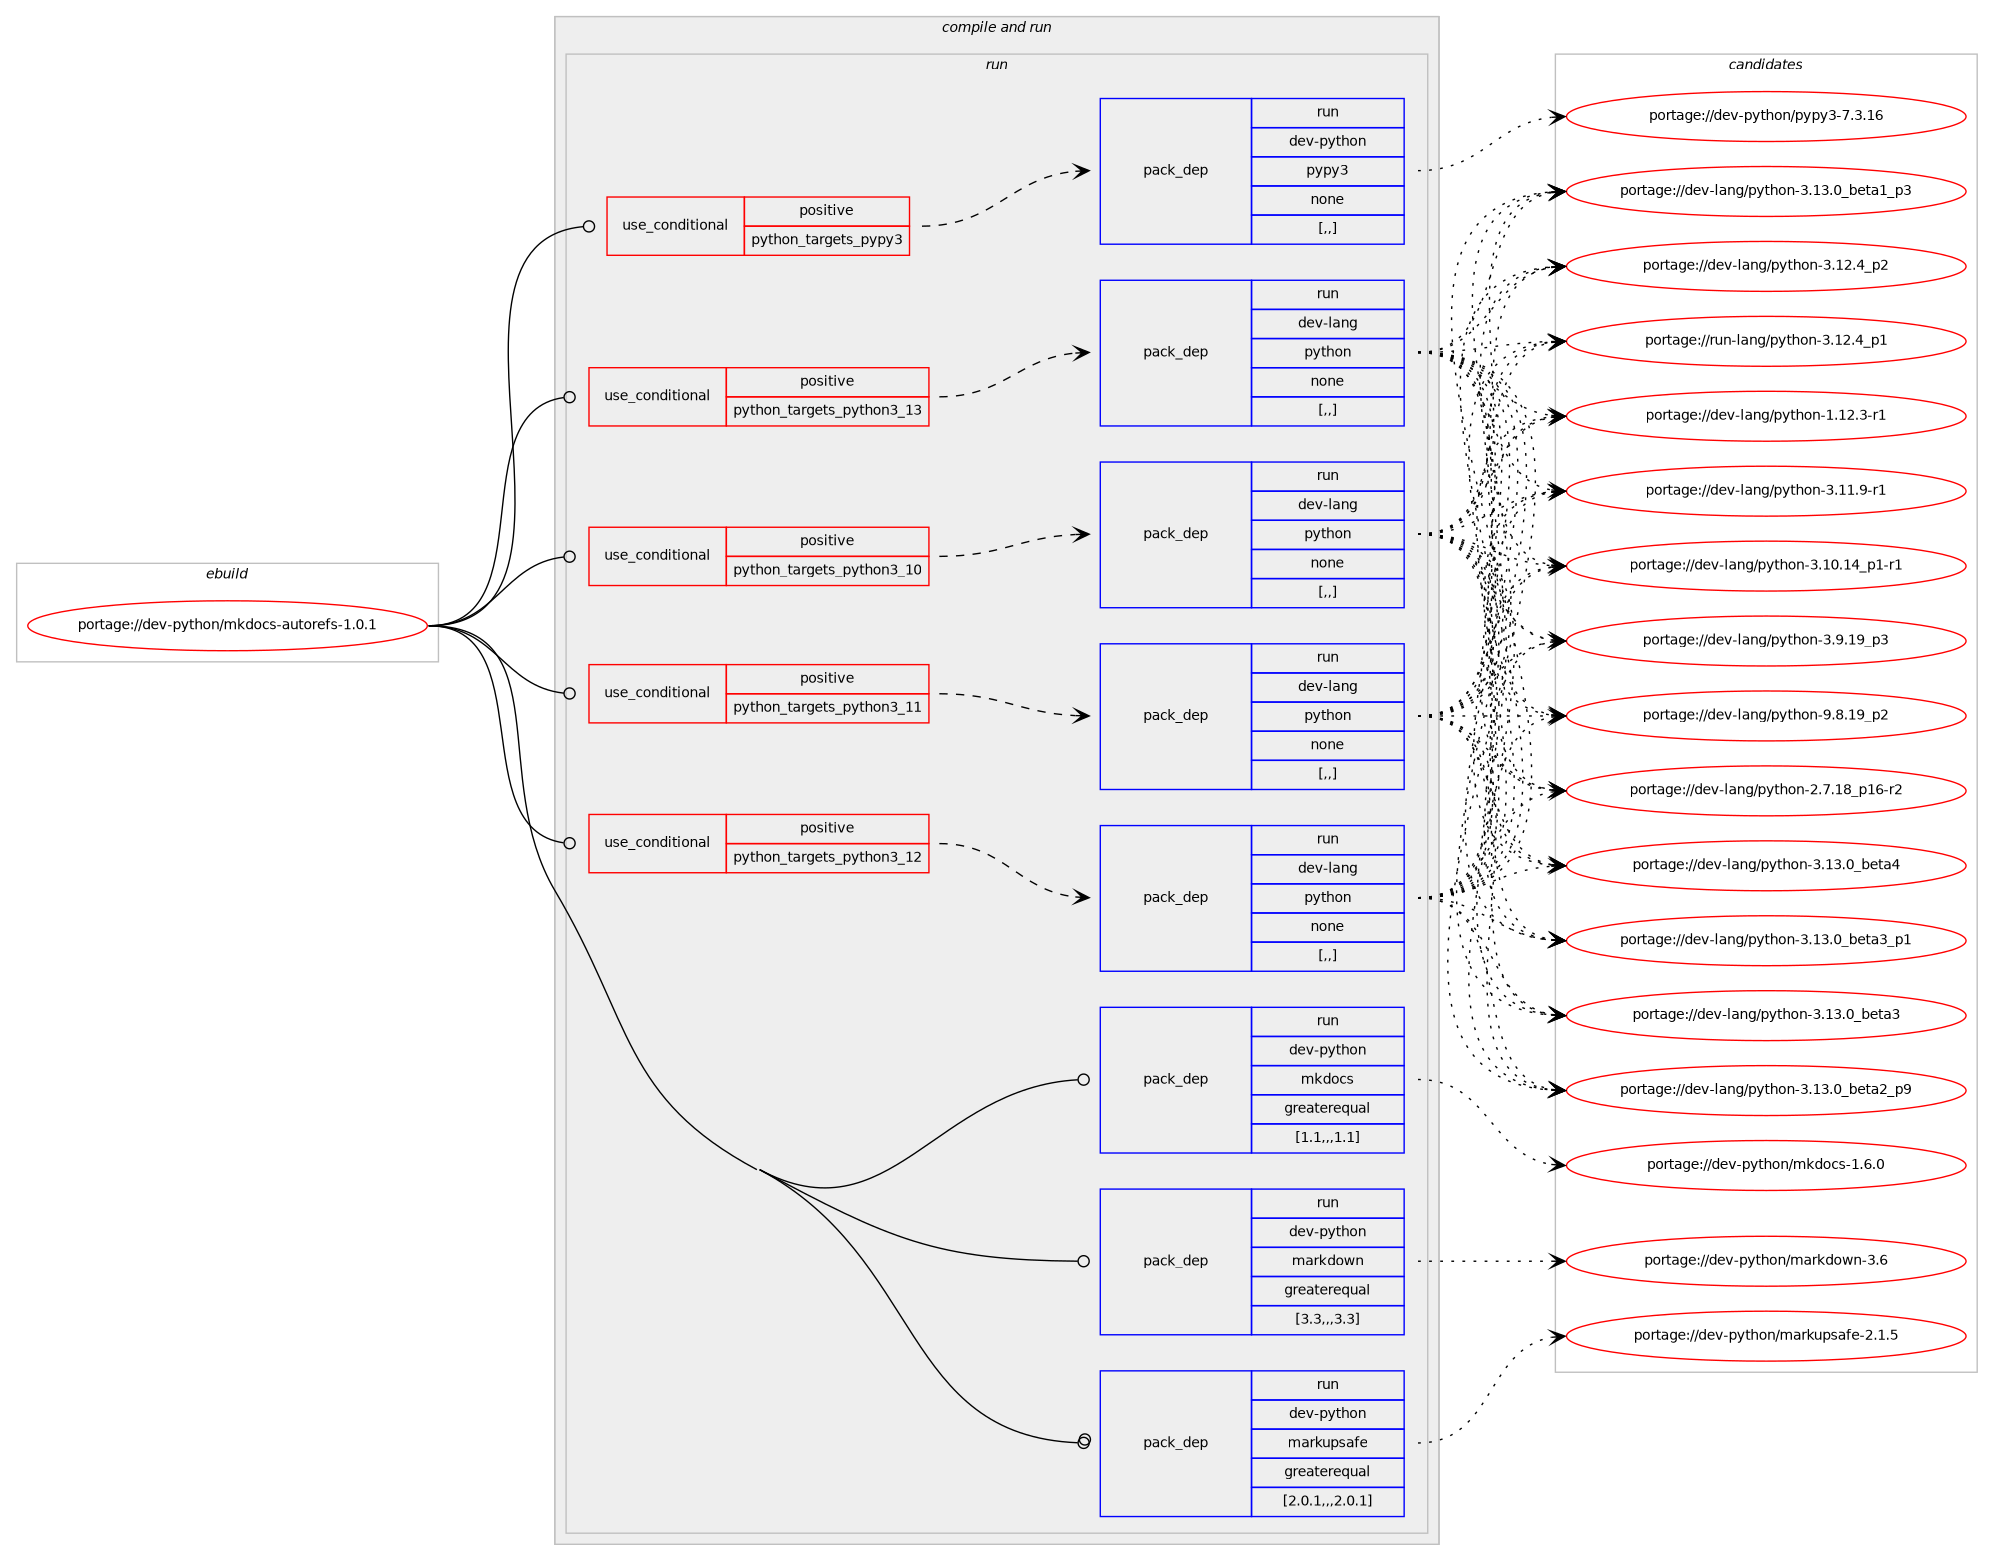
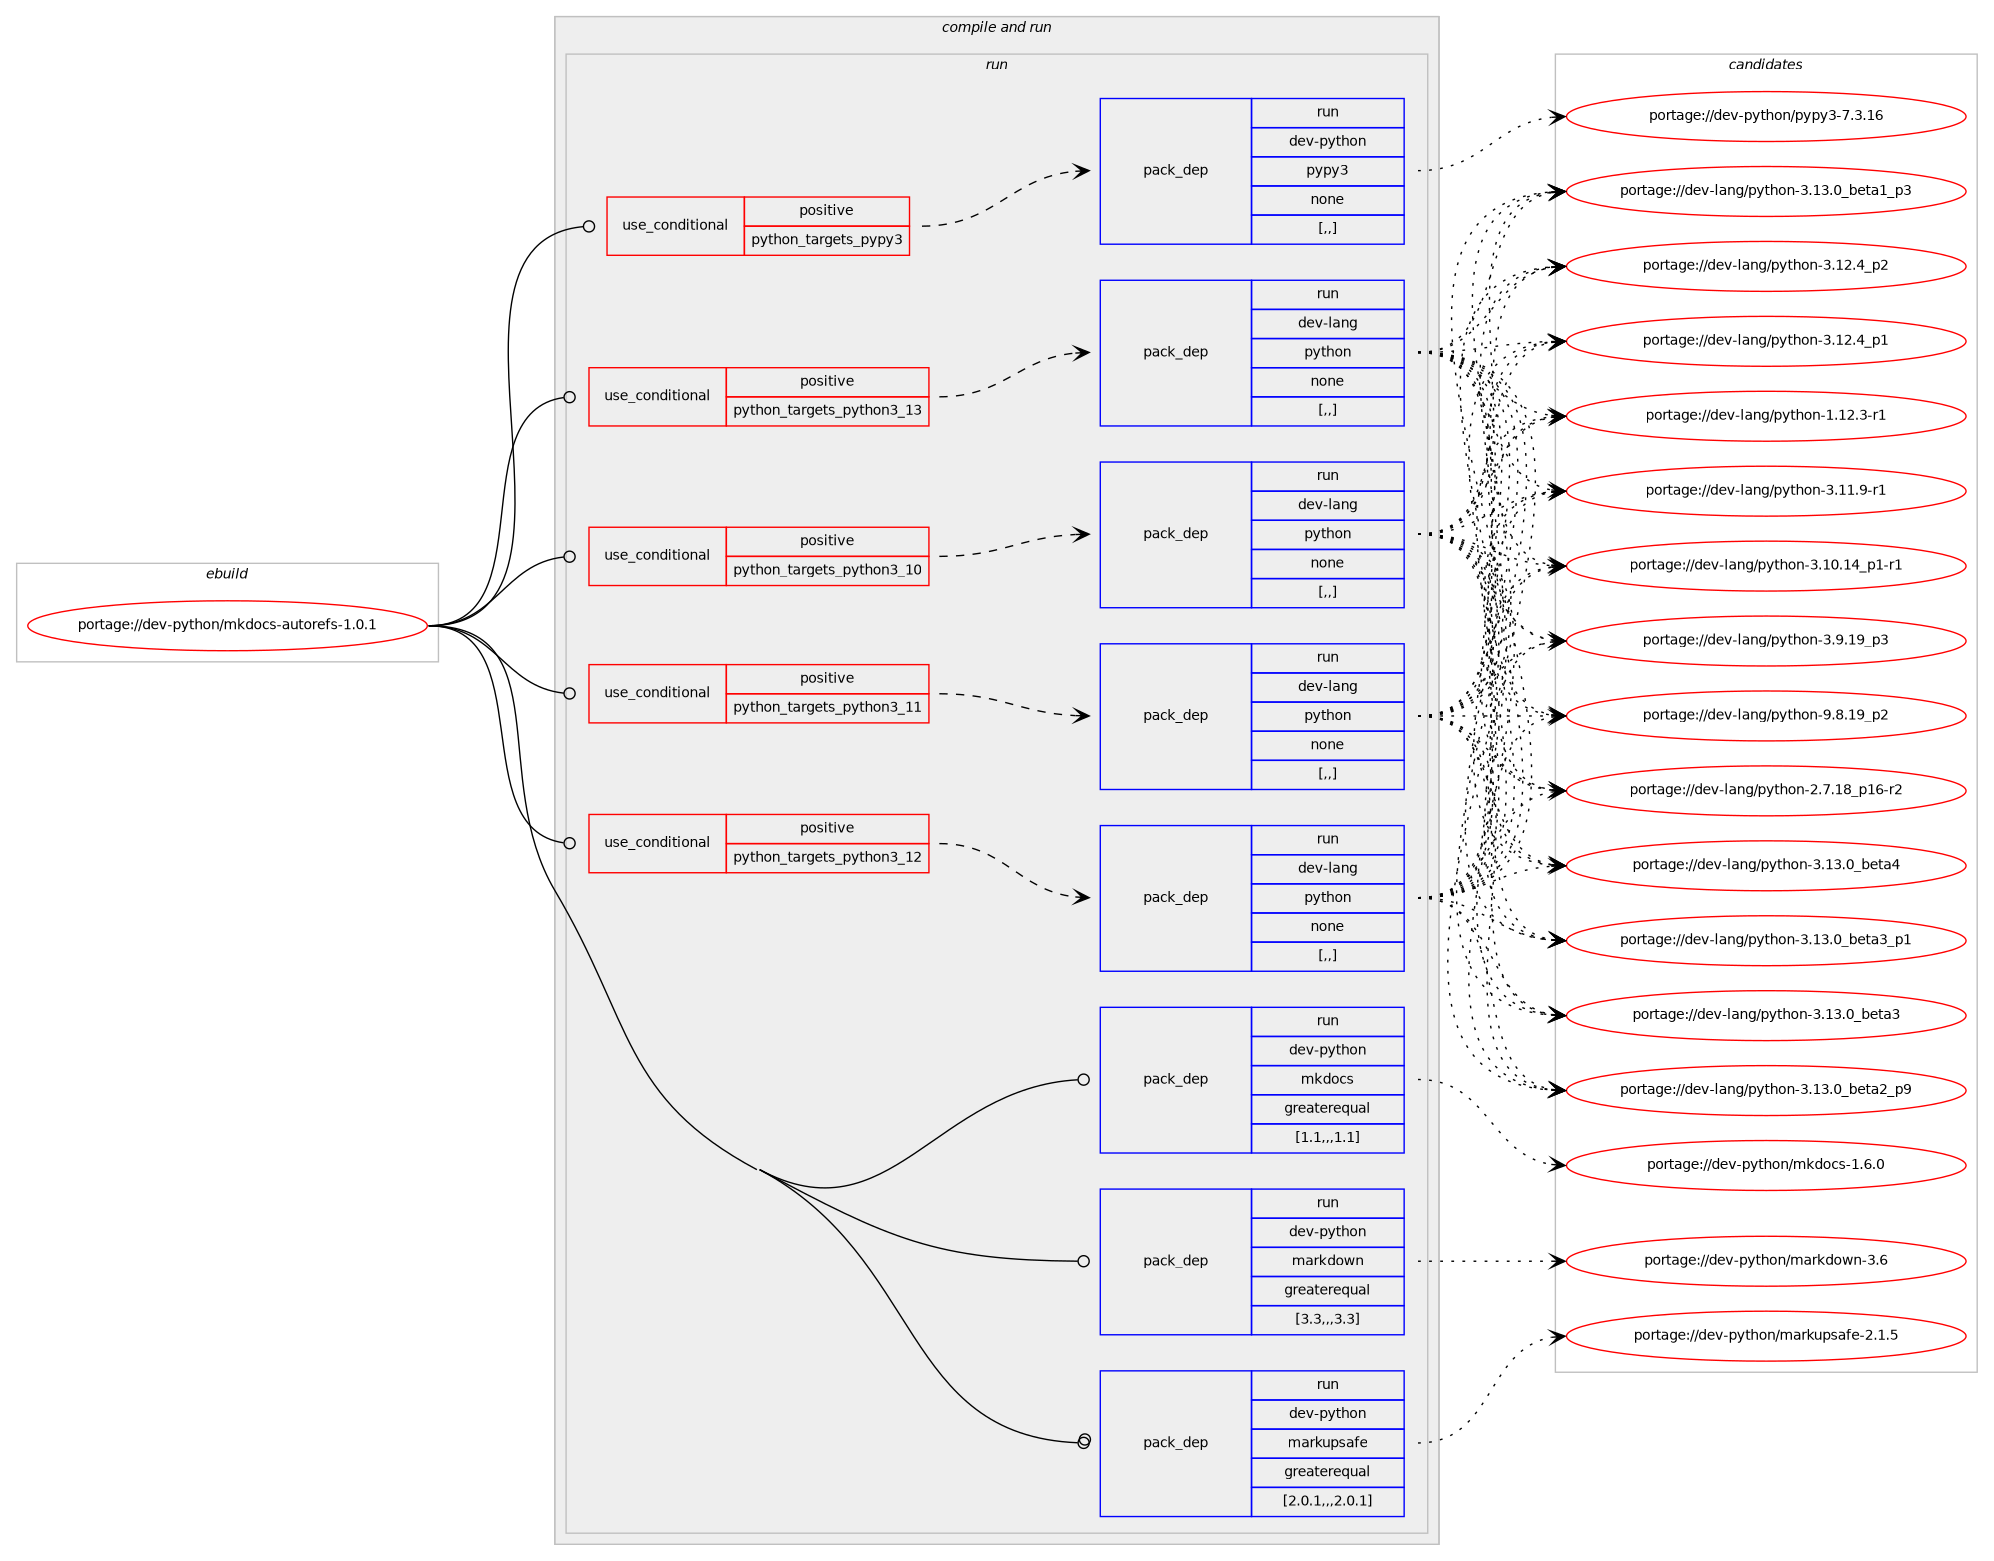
node "portage://run-lang/python-3.12.4_p1": label "portage://run-lang/python-3.12.4_p1" -> "portage://dev-lang/python-3.12.4_p1"
